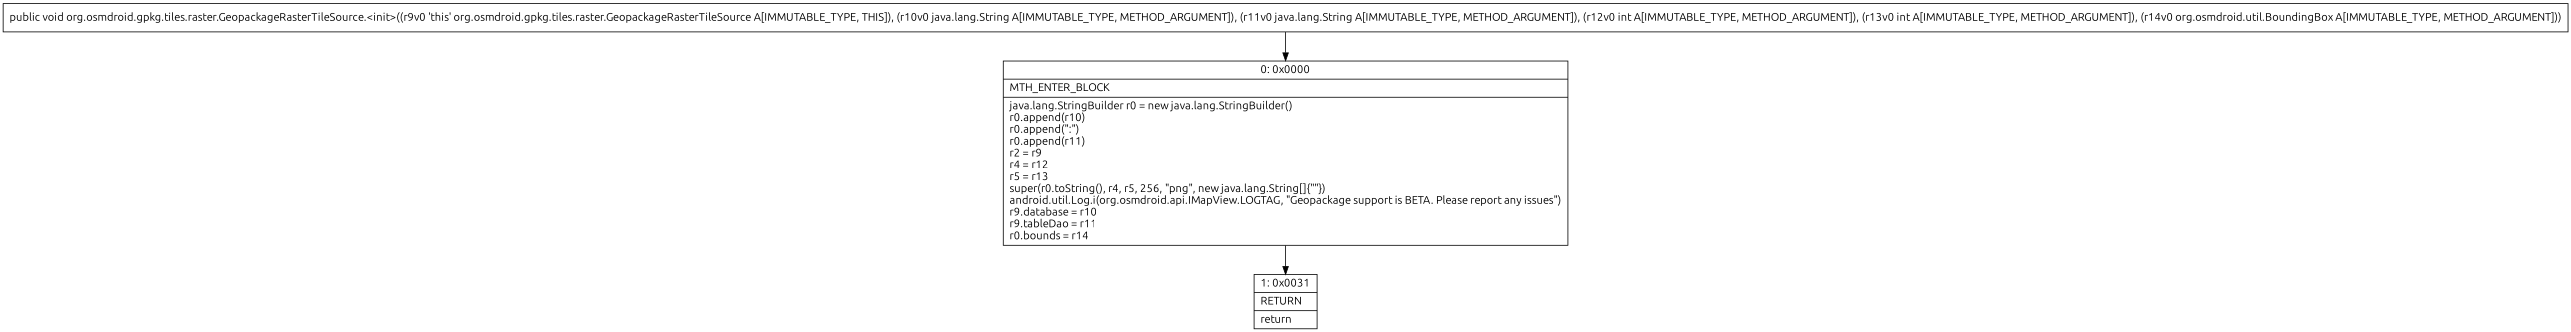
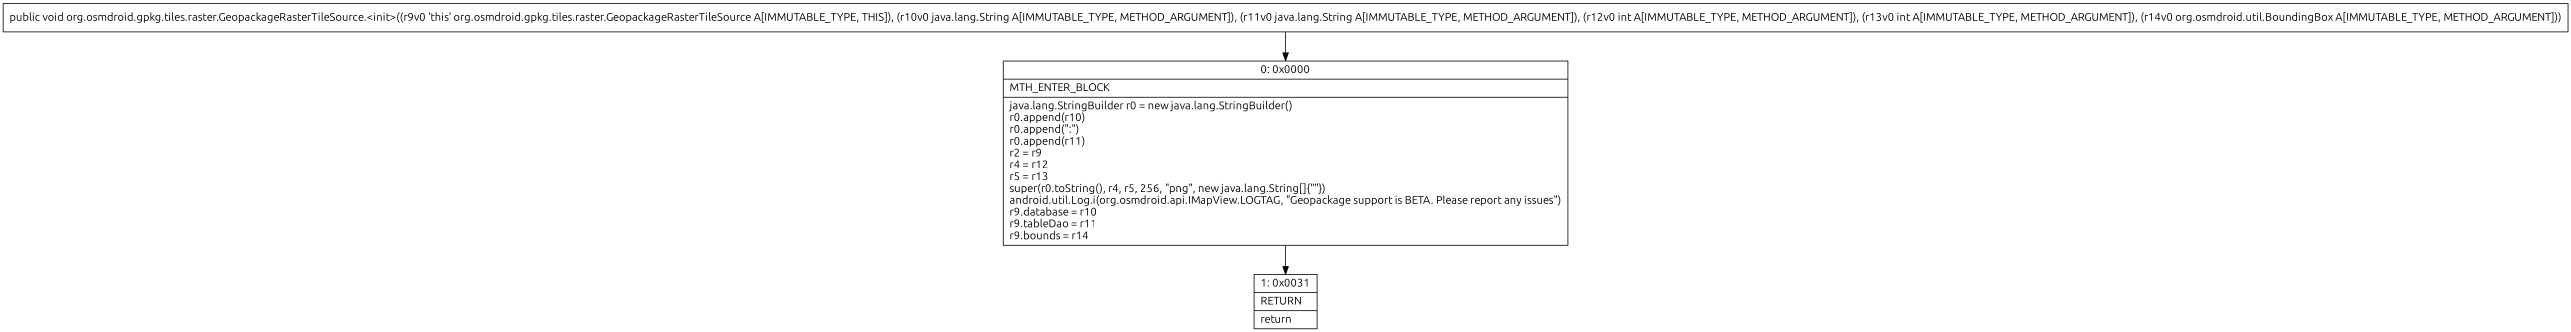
node "0: 0x0000": text "r0.bounds = r14" -> "r9.bounds = r14"
